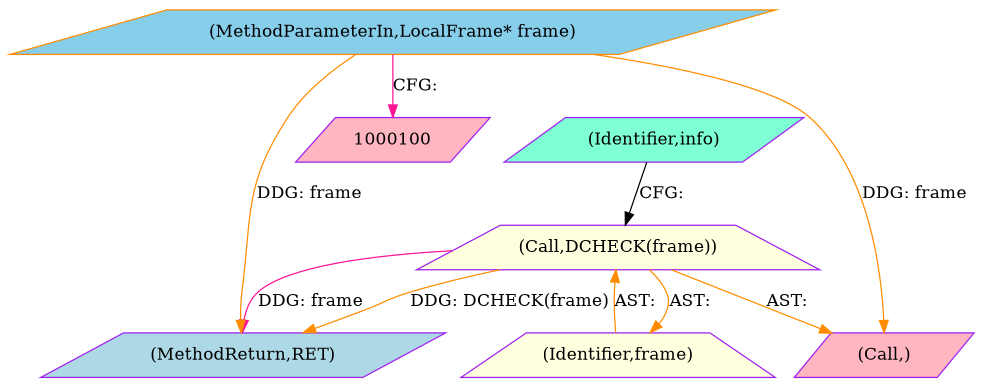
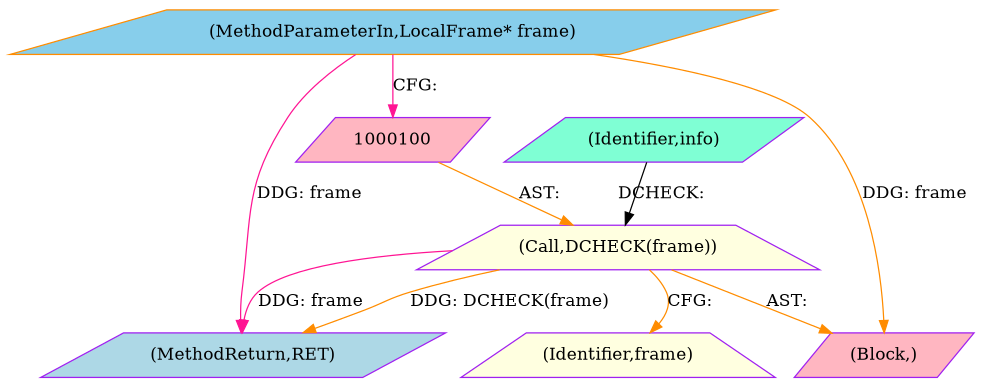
edge "(MethodParameterIn,LocalFrame* frame)" -> "(MethodReturn,RET)": color darkorange -> deeppink
edge "(Identifier,info)" -> "(Call,DCHECK(frame))": label "CFG: " -> "DCHECK: "
edge "(Call,DCHECK(frame))" -> "(Identifier,frame)": label "AST: " -> "CFG: "
edge "(Identifier,frame)" -> "(Call,DCHECK(frame))": now "1000100" -> "(Call,DCHECK(frame))"
node "(Call,)": label "(Call,)" -> "(Block,)"
